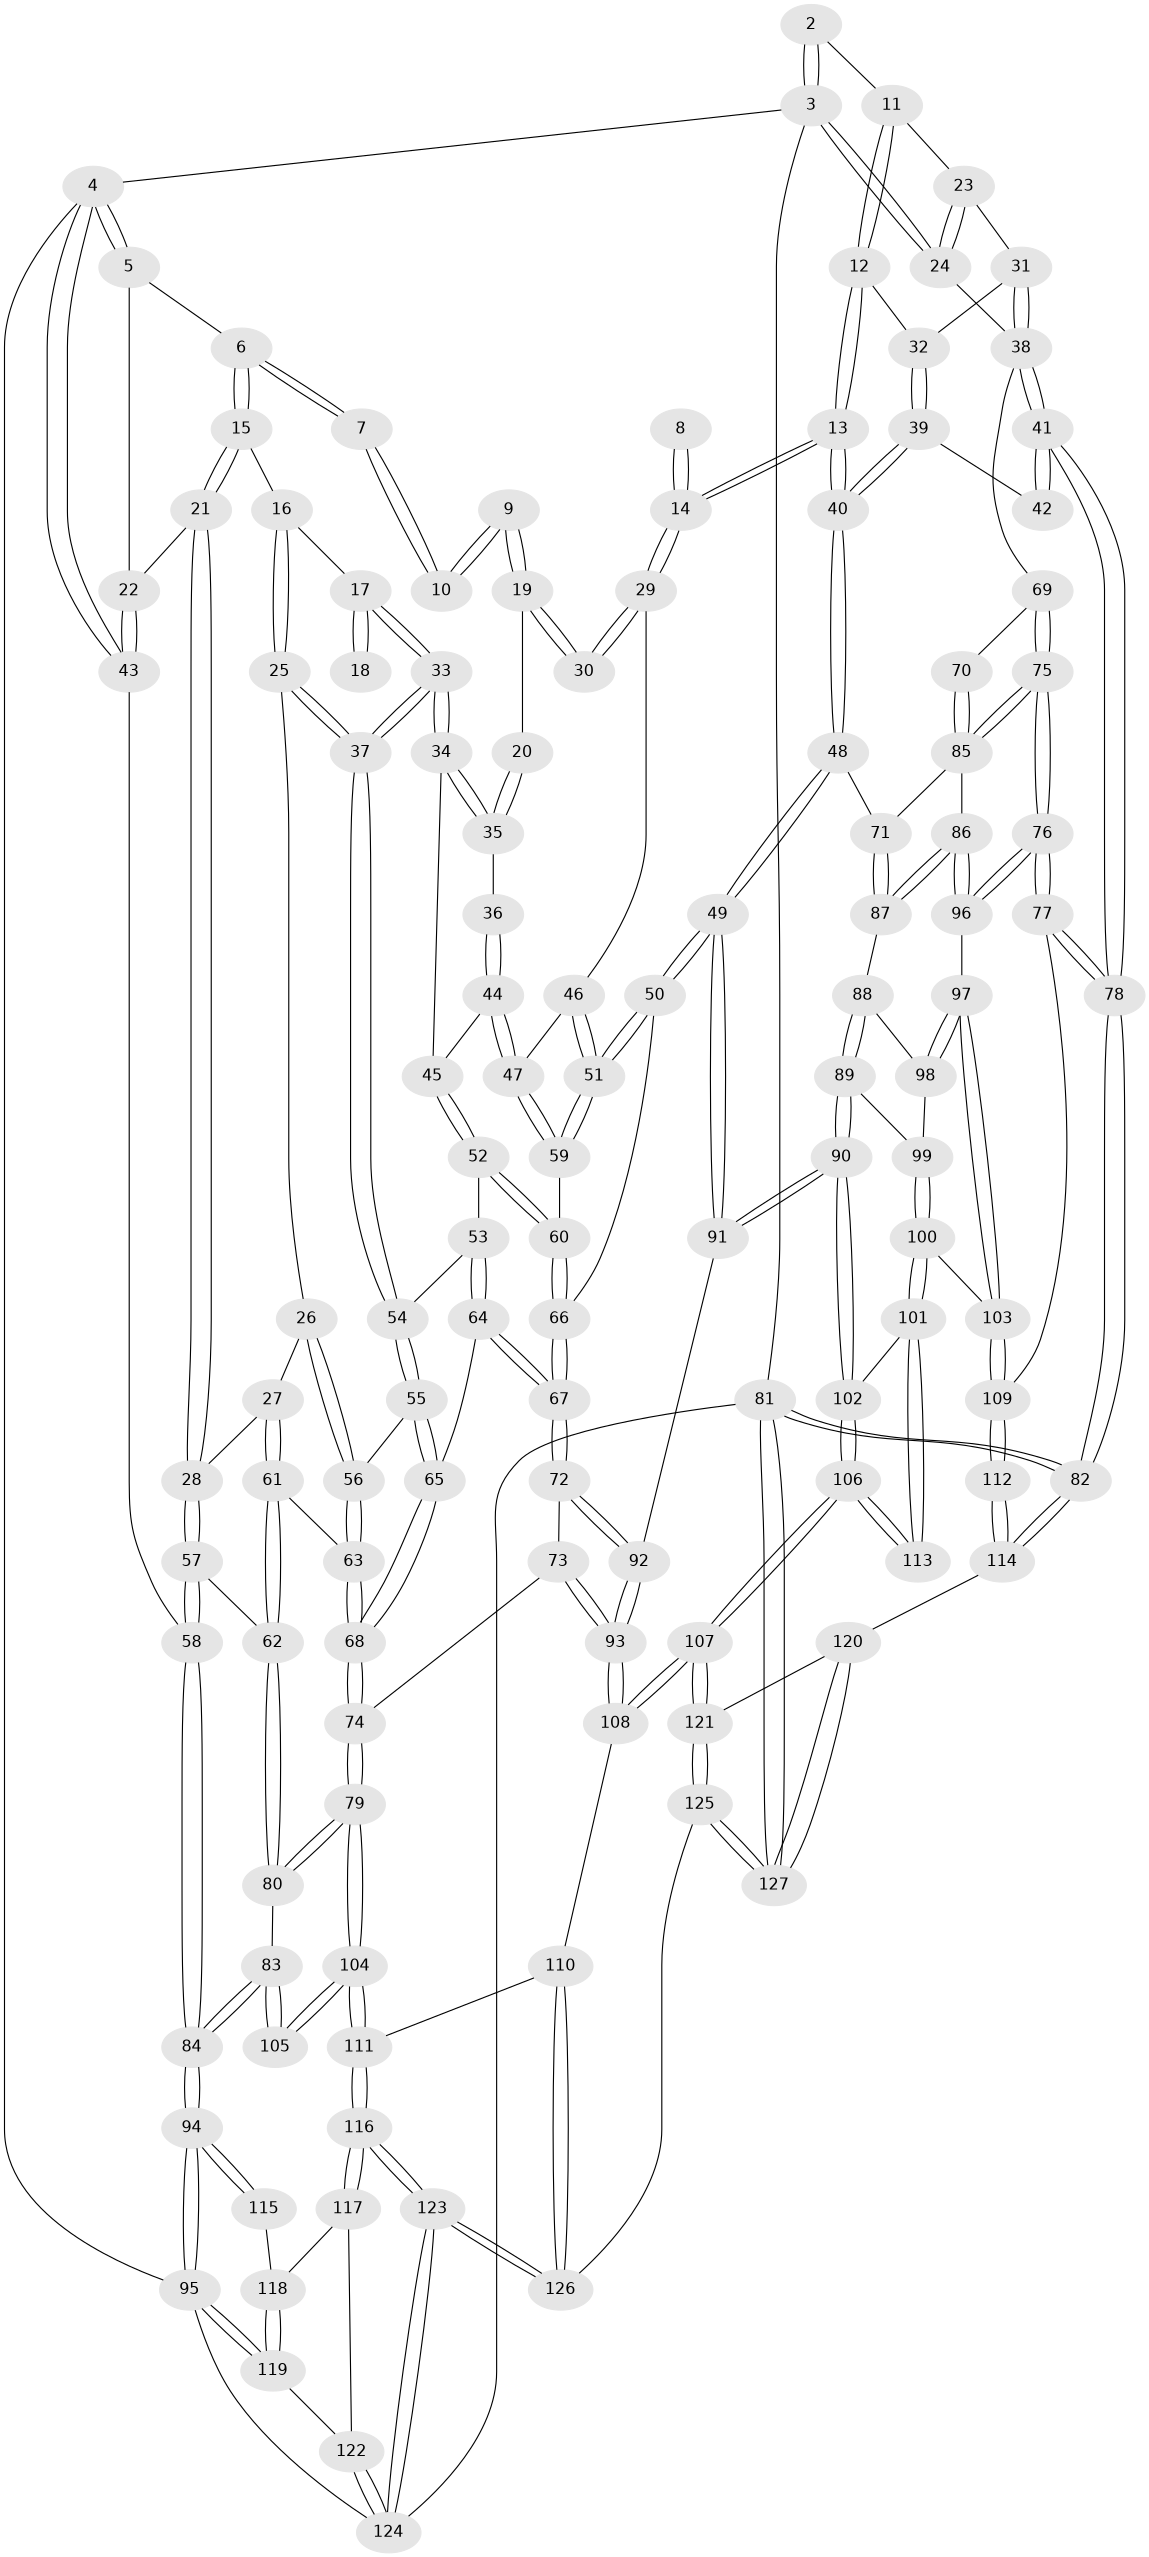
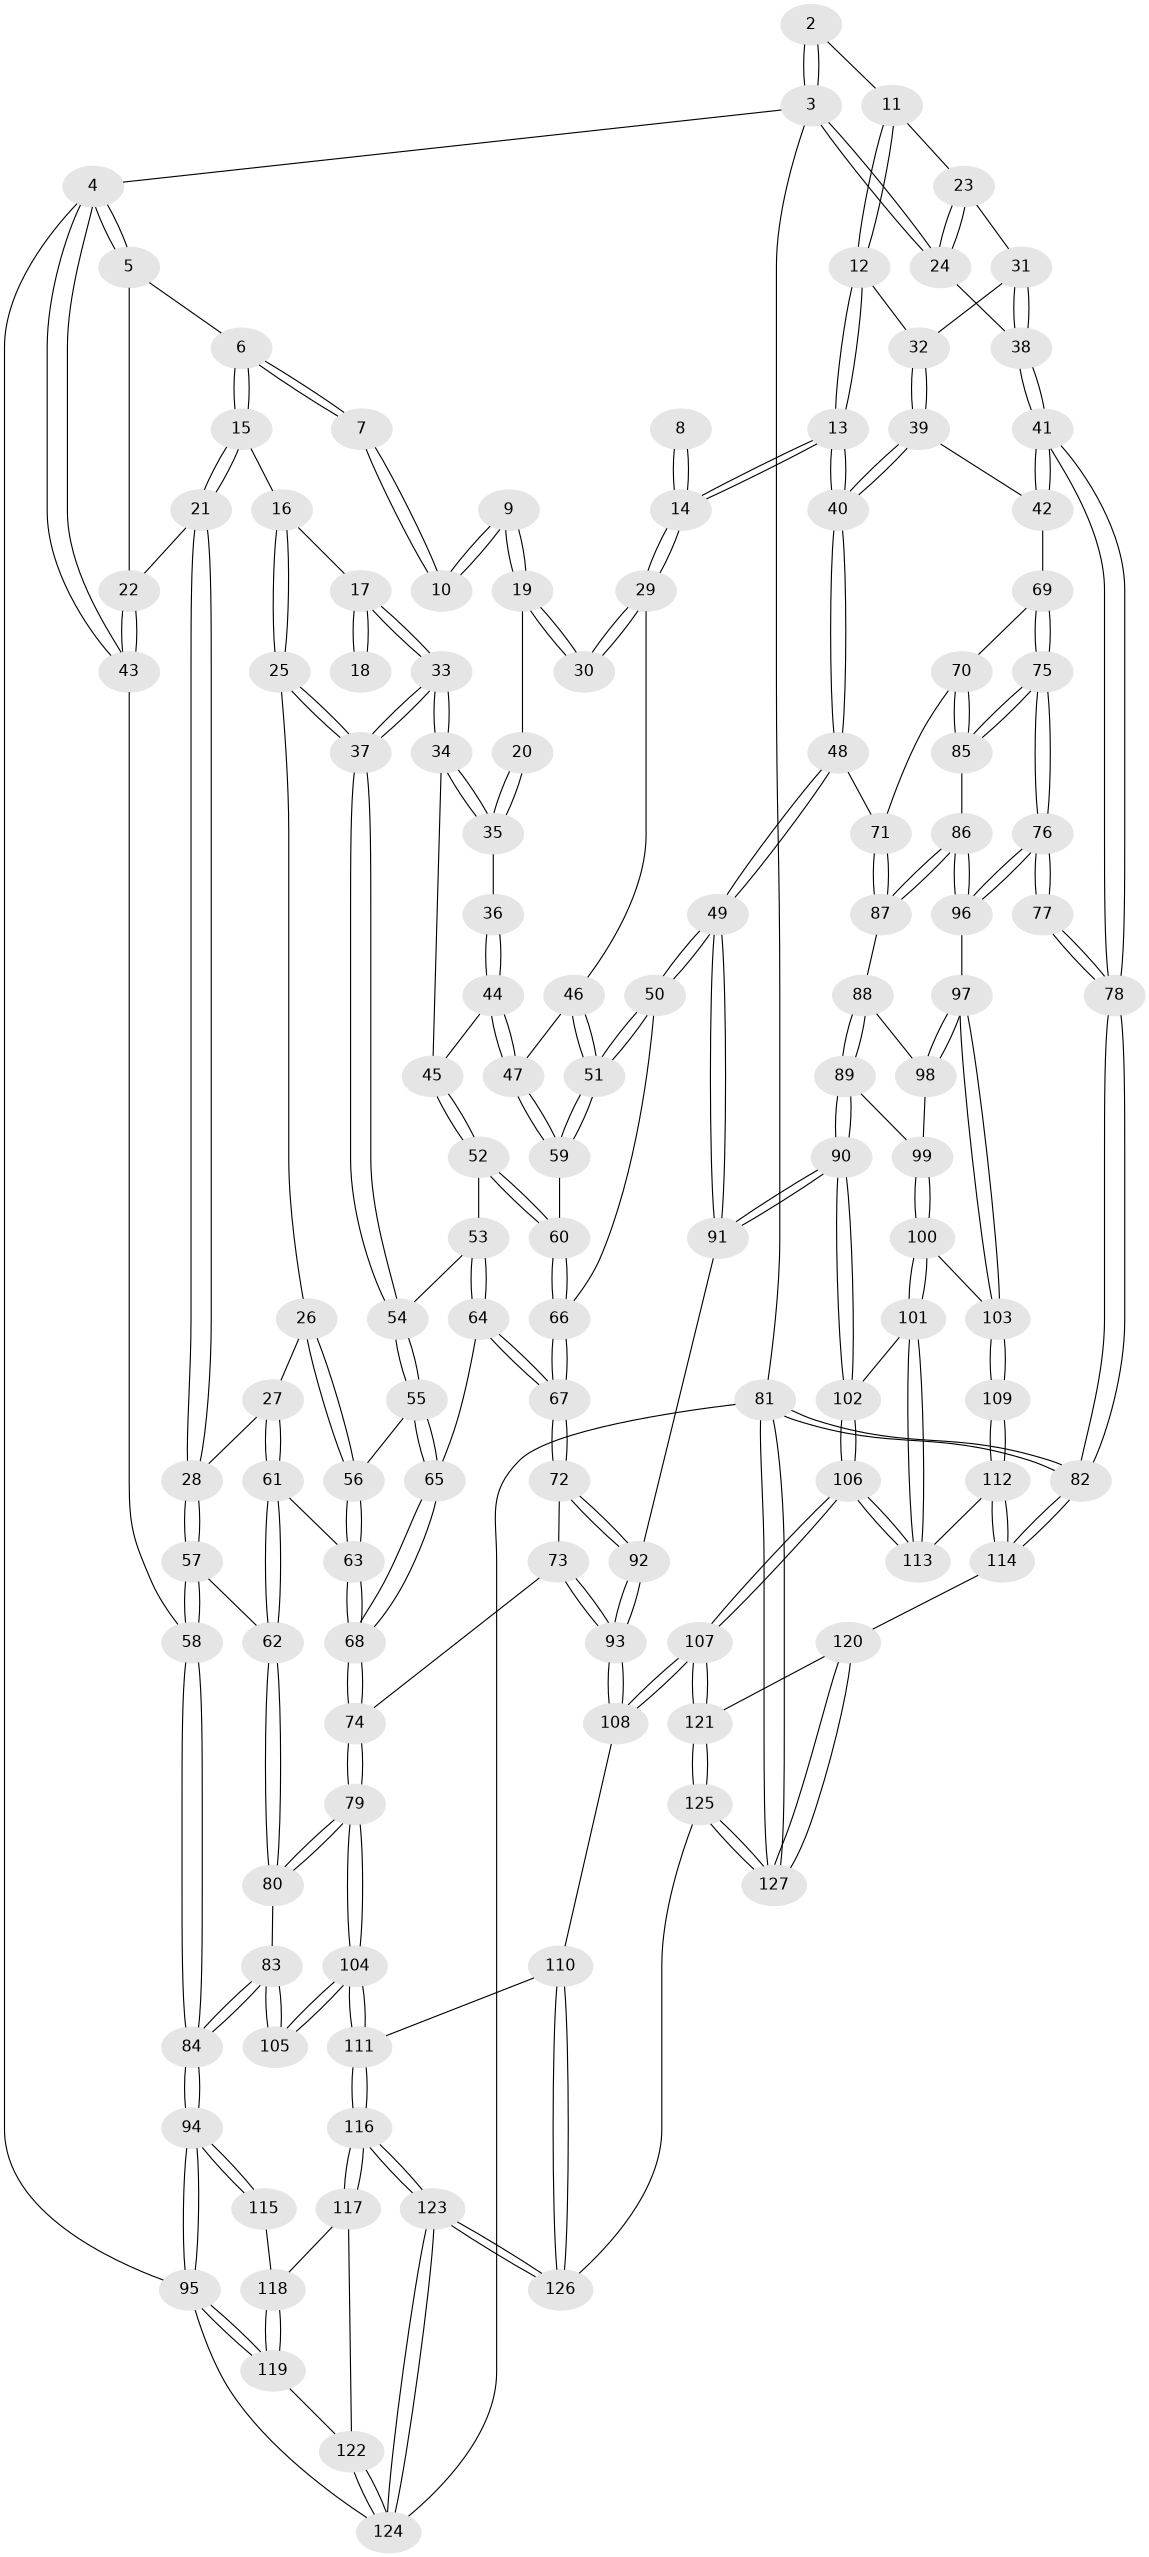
edge "38" -- "69": now "42" -- "69"
edge "85" -- "71": now "70" -- "71"
edge "77" -- "109": removed
edge "112" -- "113": added
